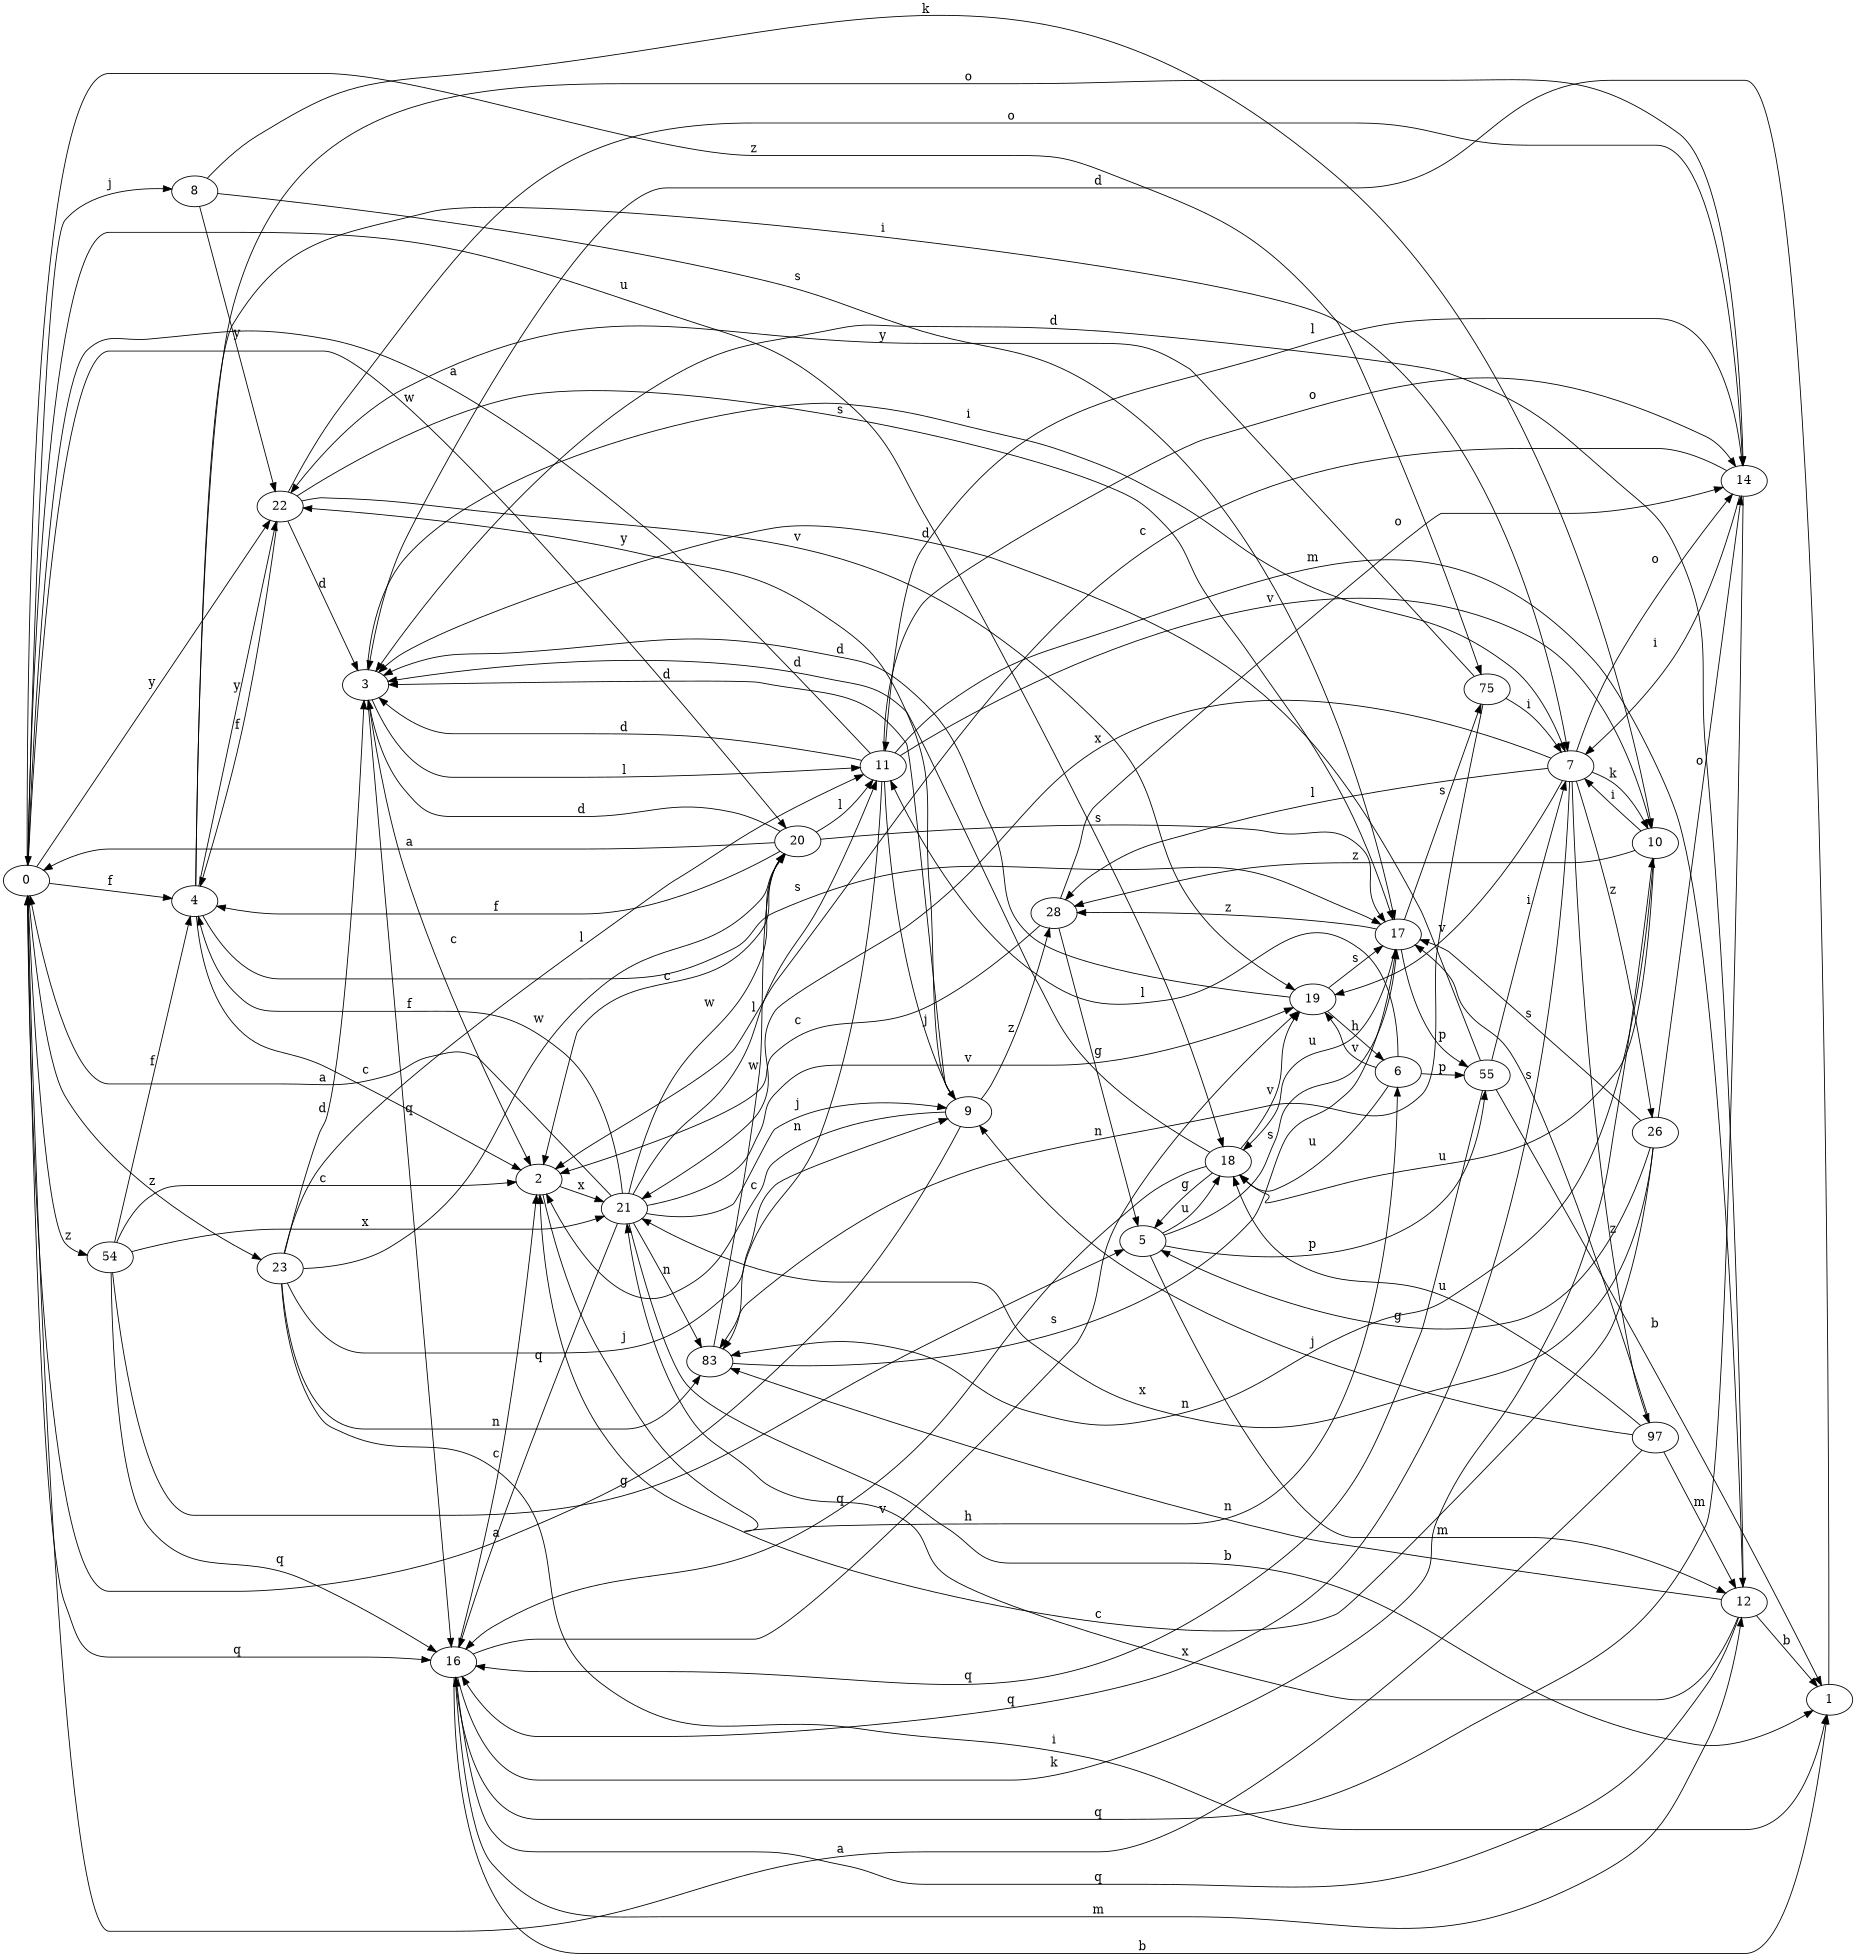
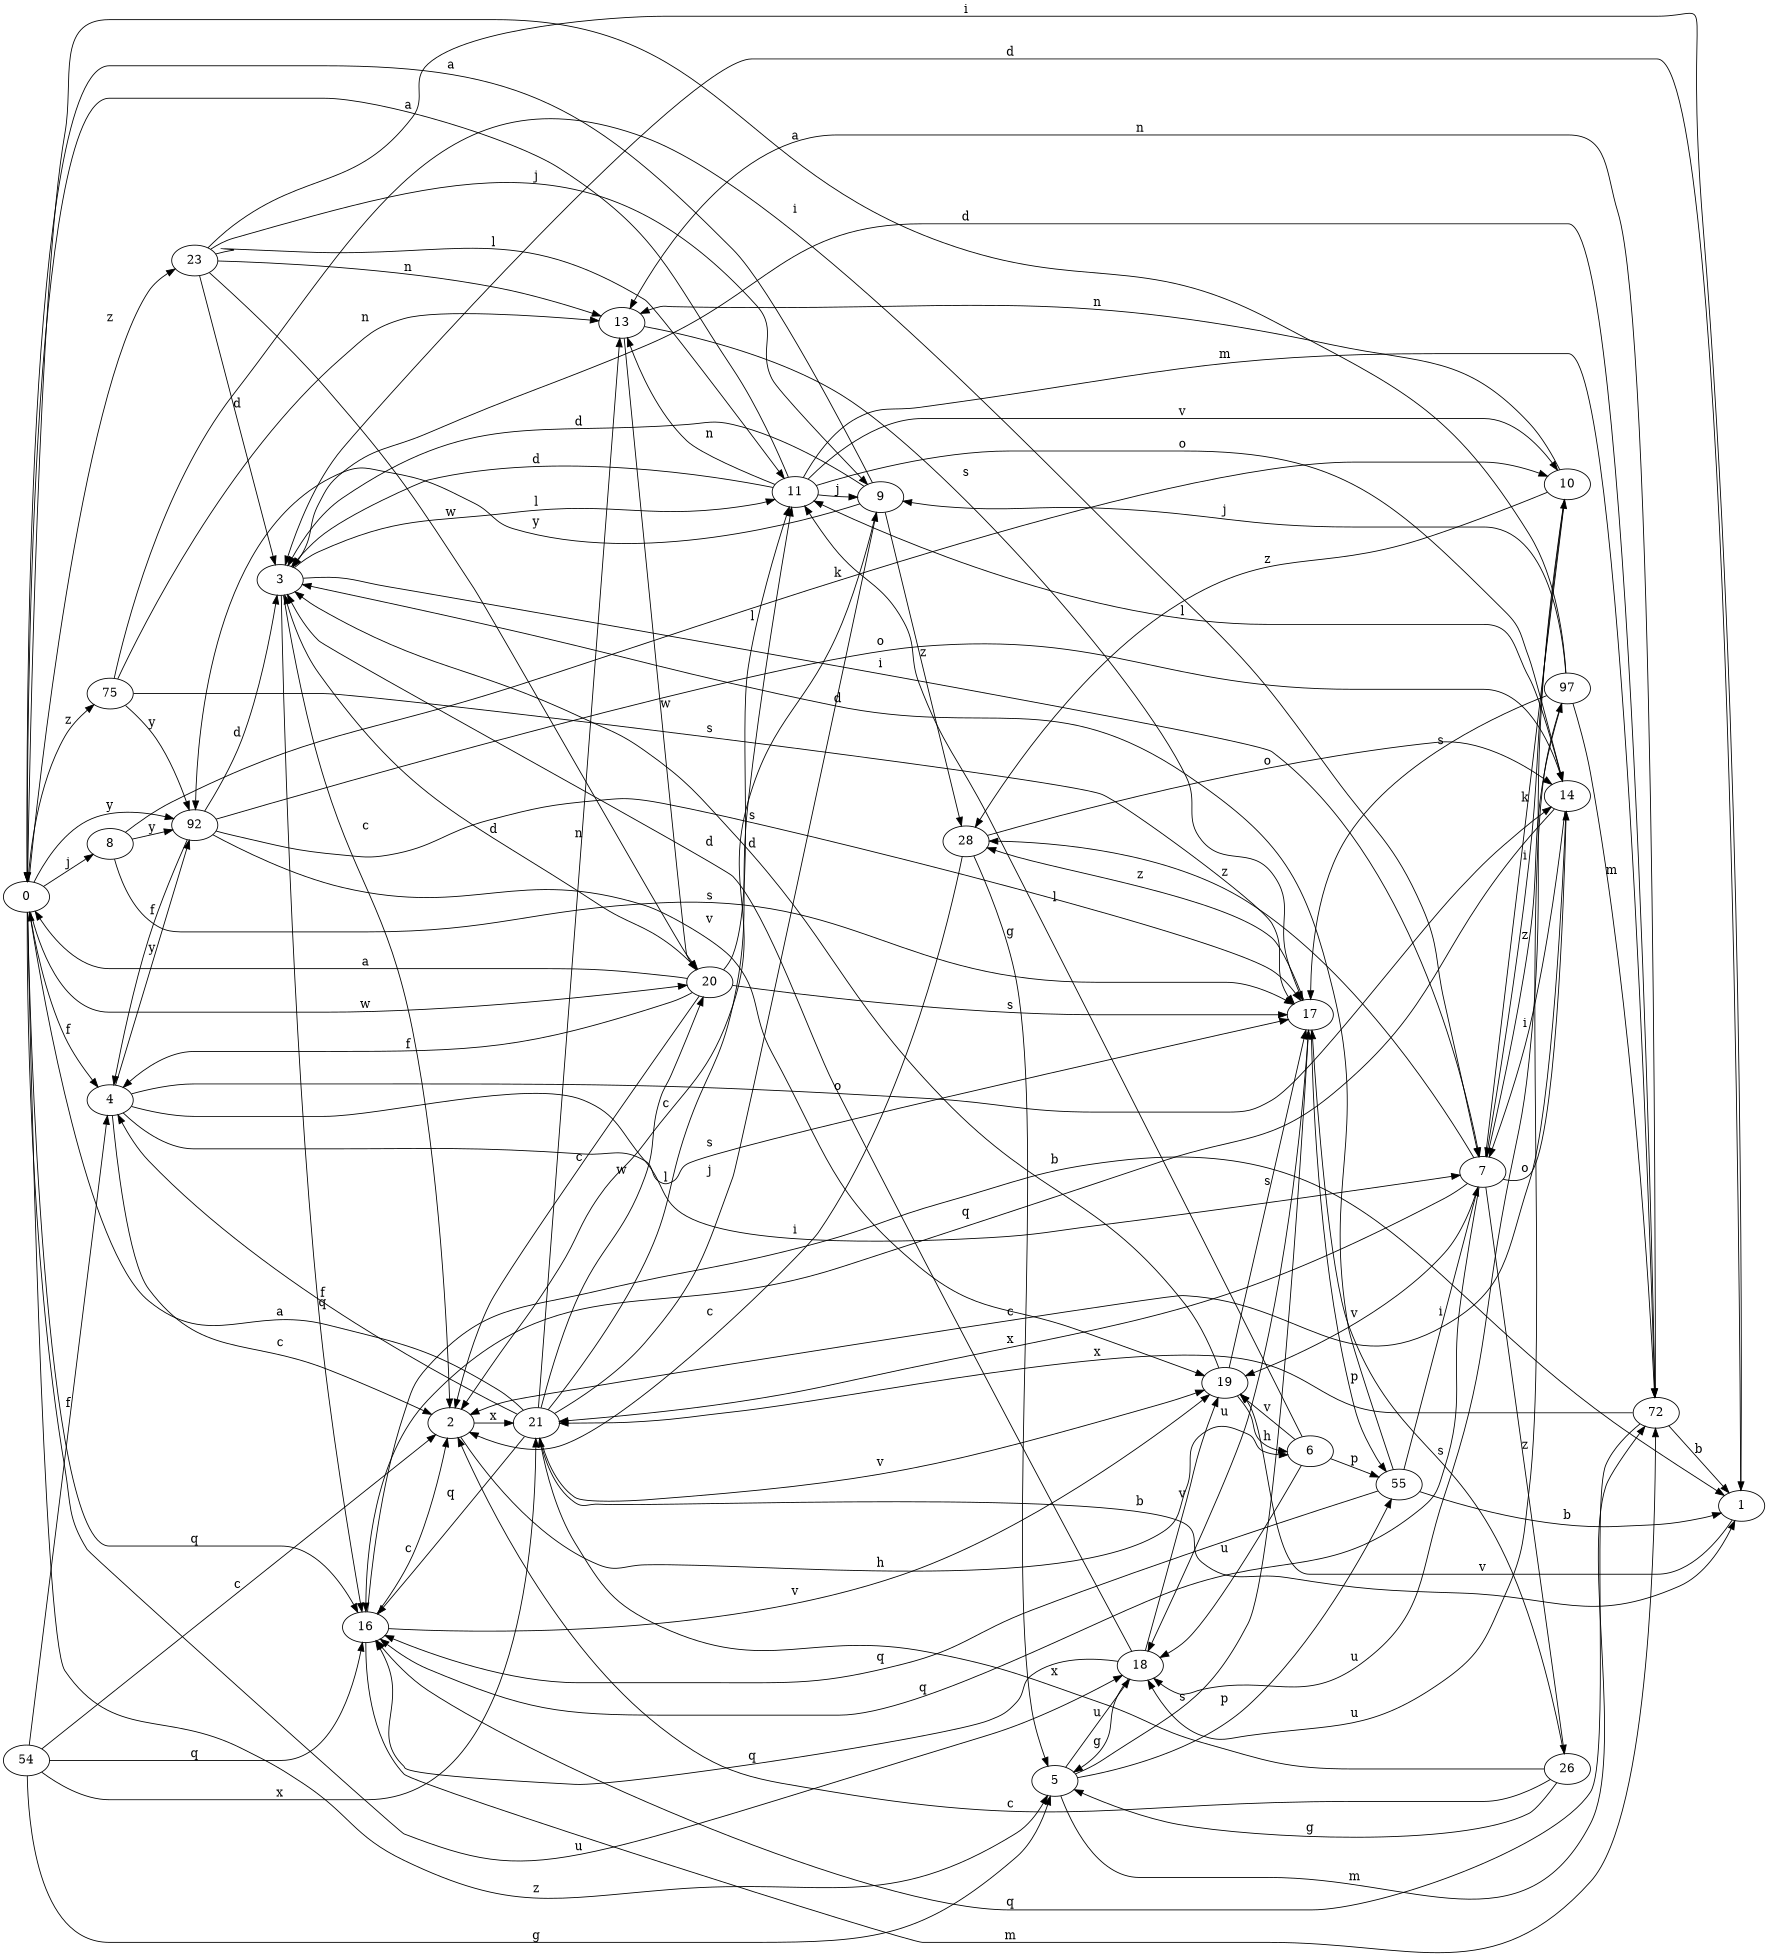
node "22": label "22" -> "92"
edge "7" -> "28": label "l" -> "z"
edge "26" -> "14": removed, label "o"
edge "17" -> "75": reversed
edge "0" -> "54": now "0" -> "5"
node "83": label "83" -> "13"
edge "1" -> "19": added, label "v"
node "12": label "12" -> "72"
edge "16" -> "10": removed, label "k"
